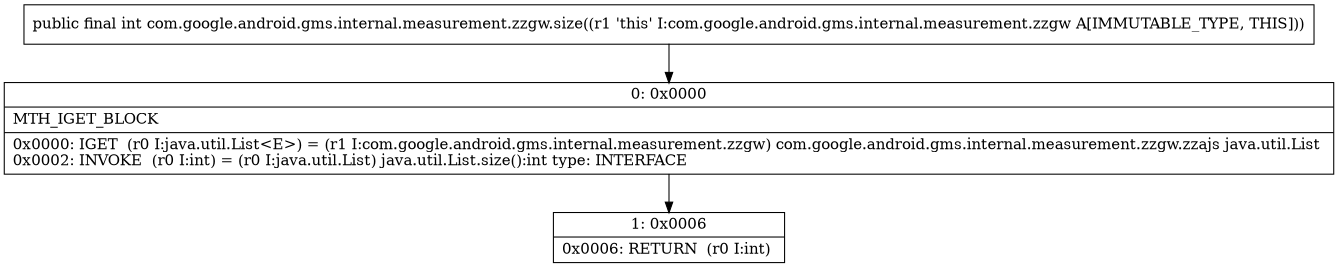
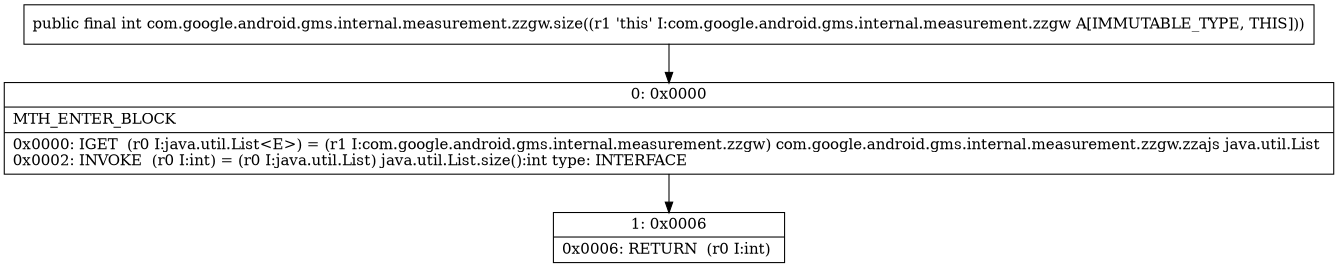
node "0: 0x0000": text "MTH_IGET_BLOCK" -> "MTH_ENTER_BLOCK"
